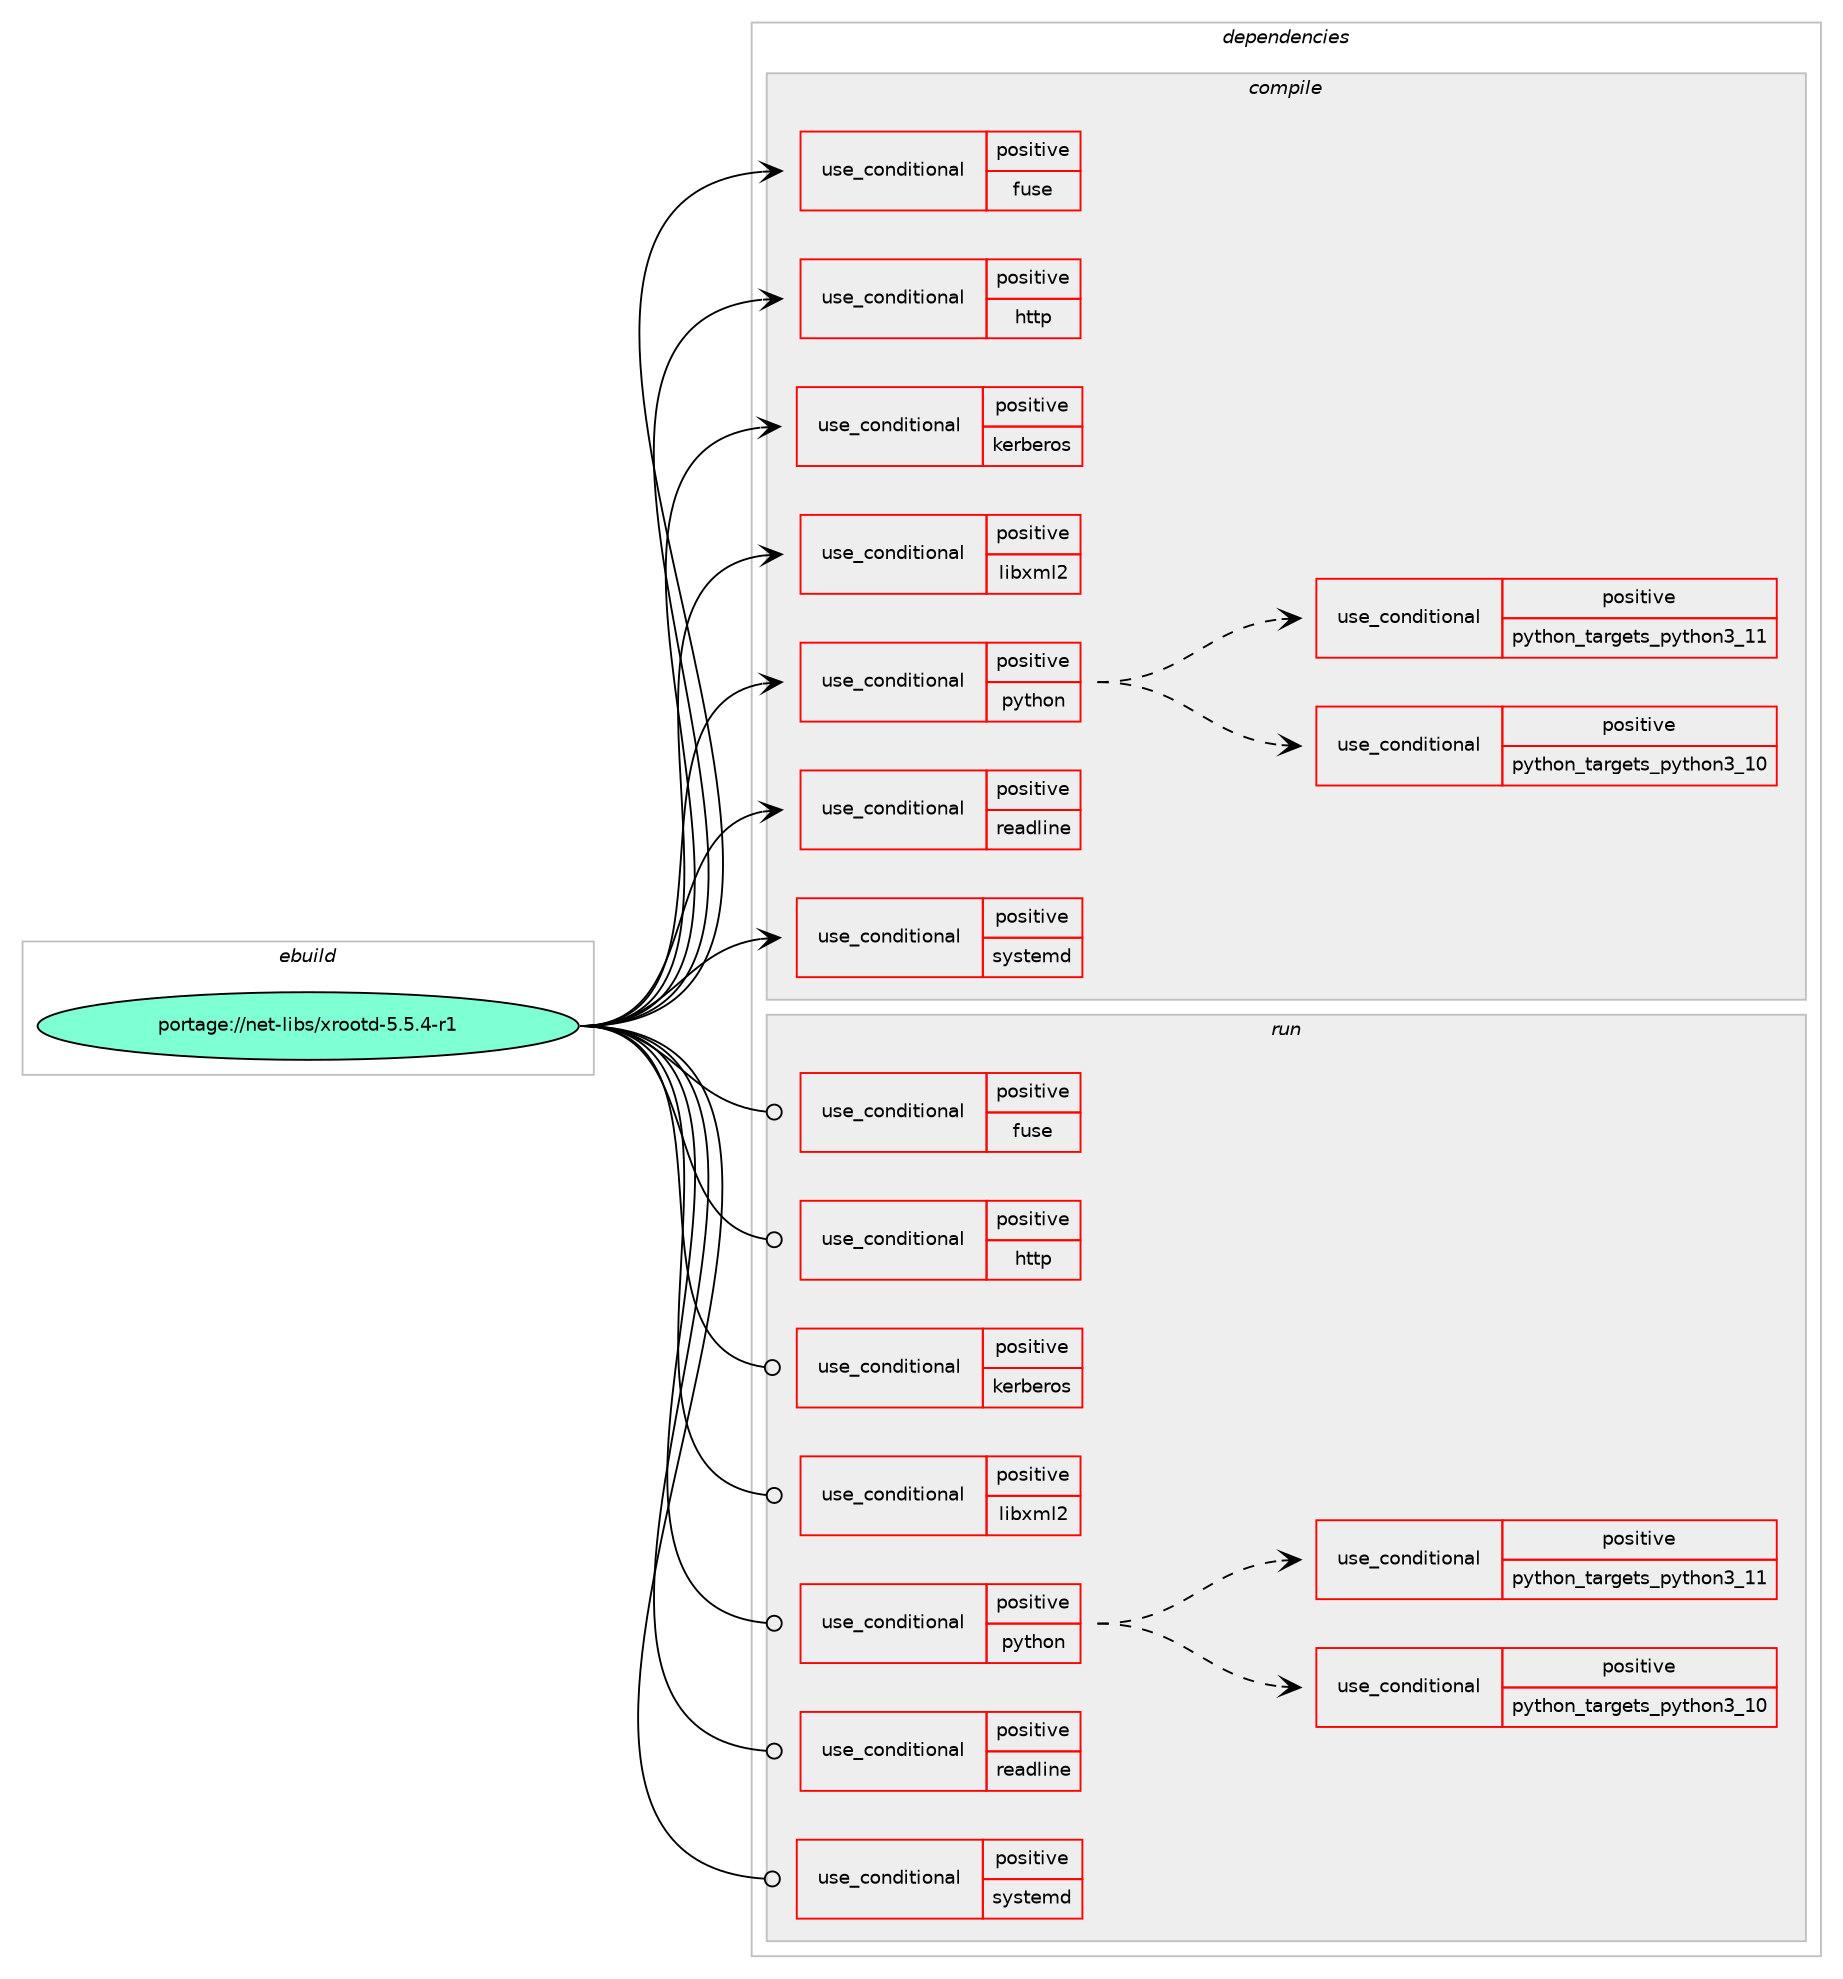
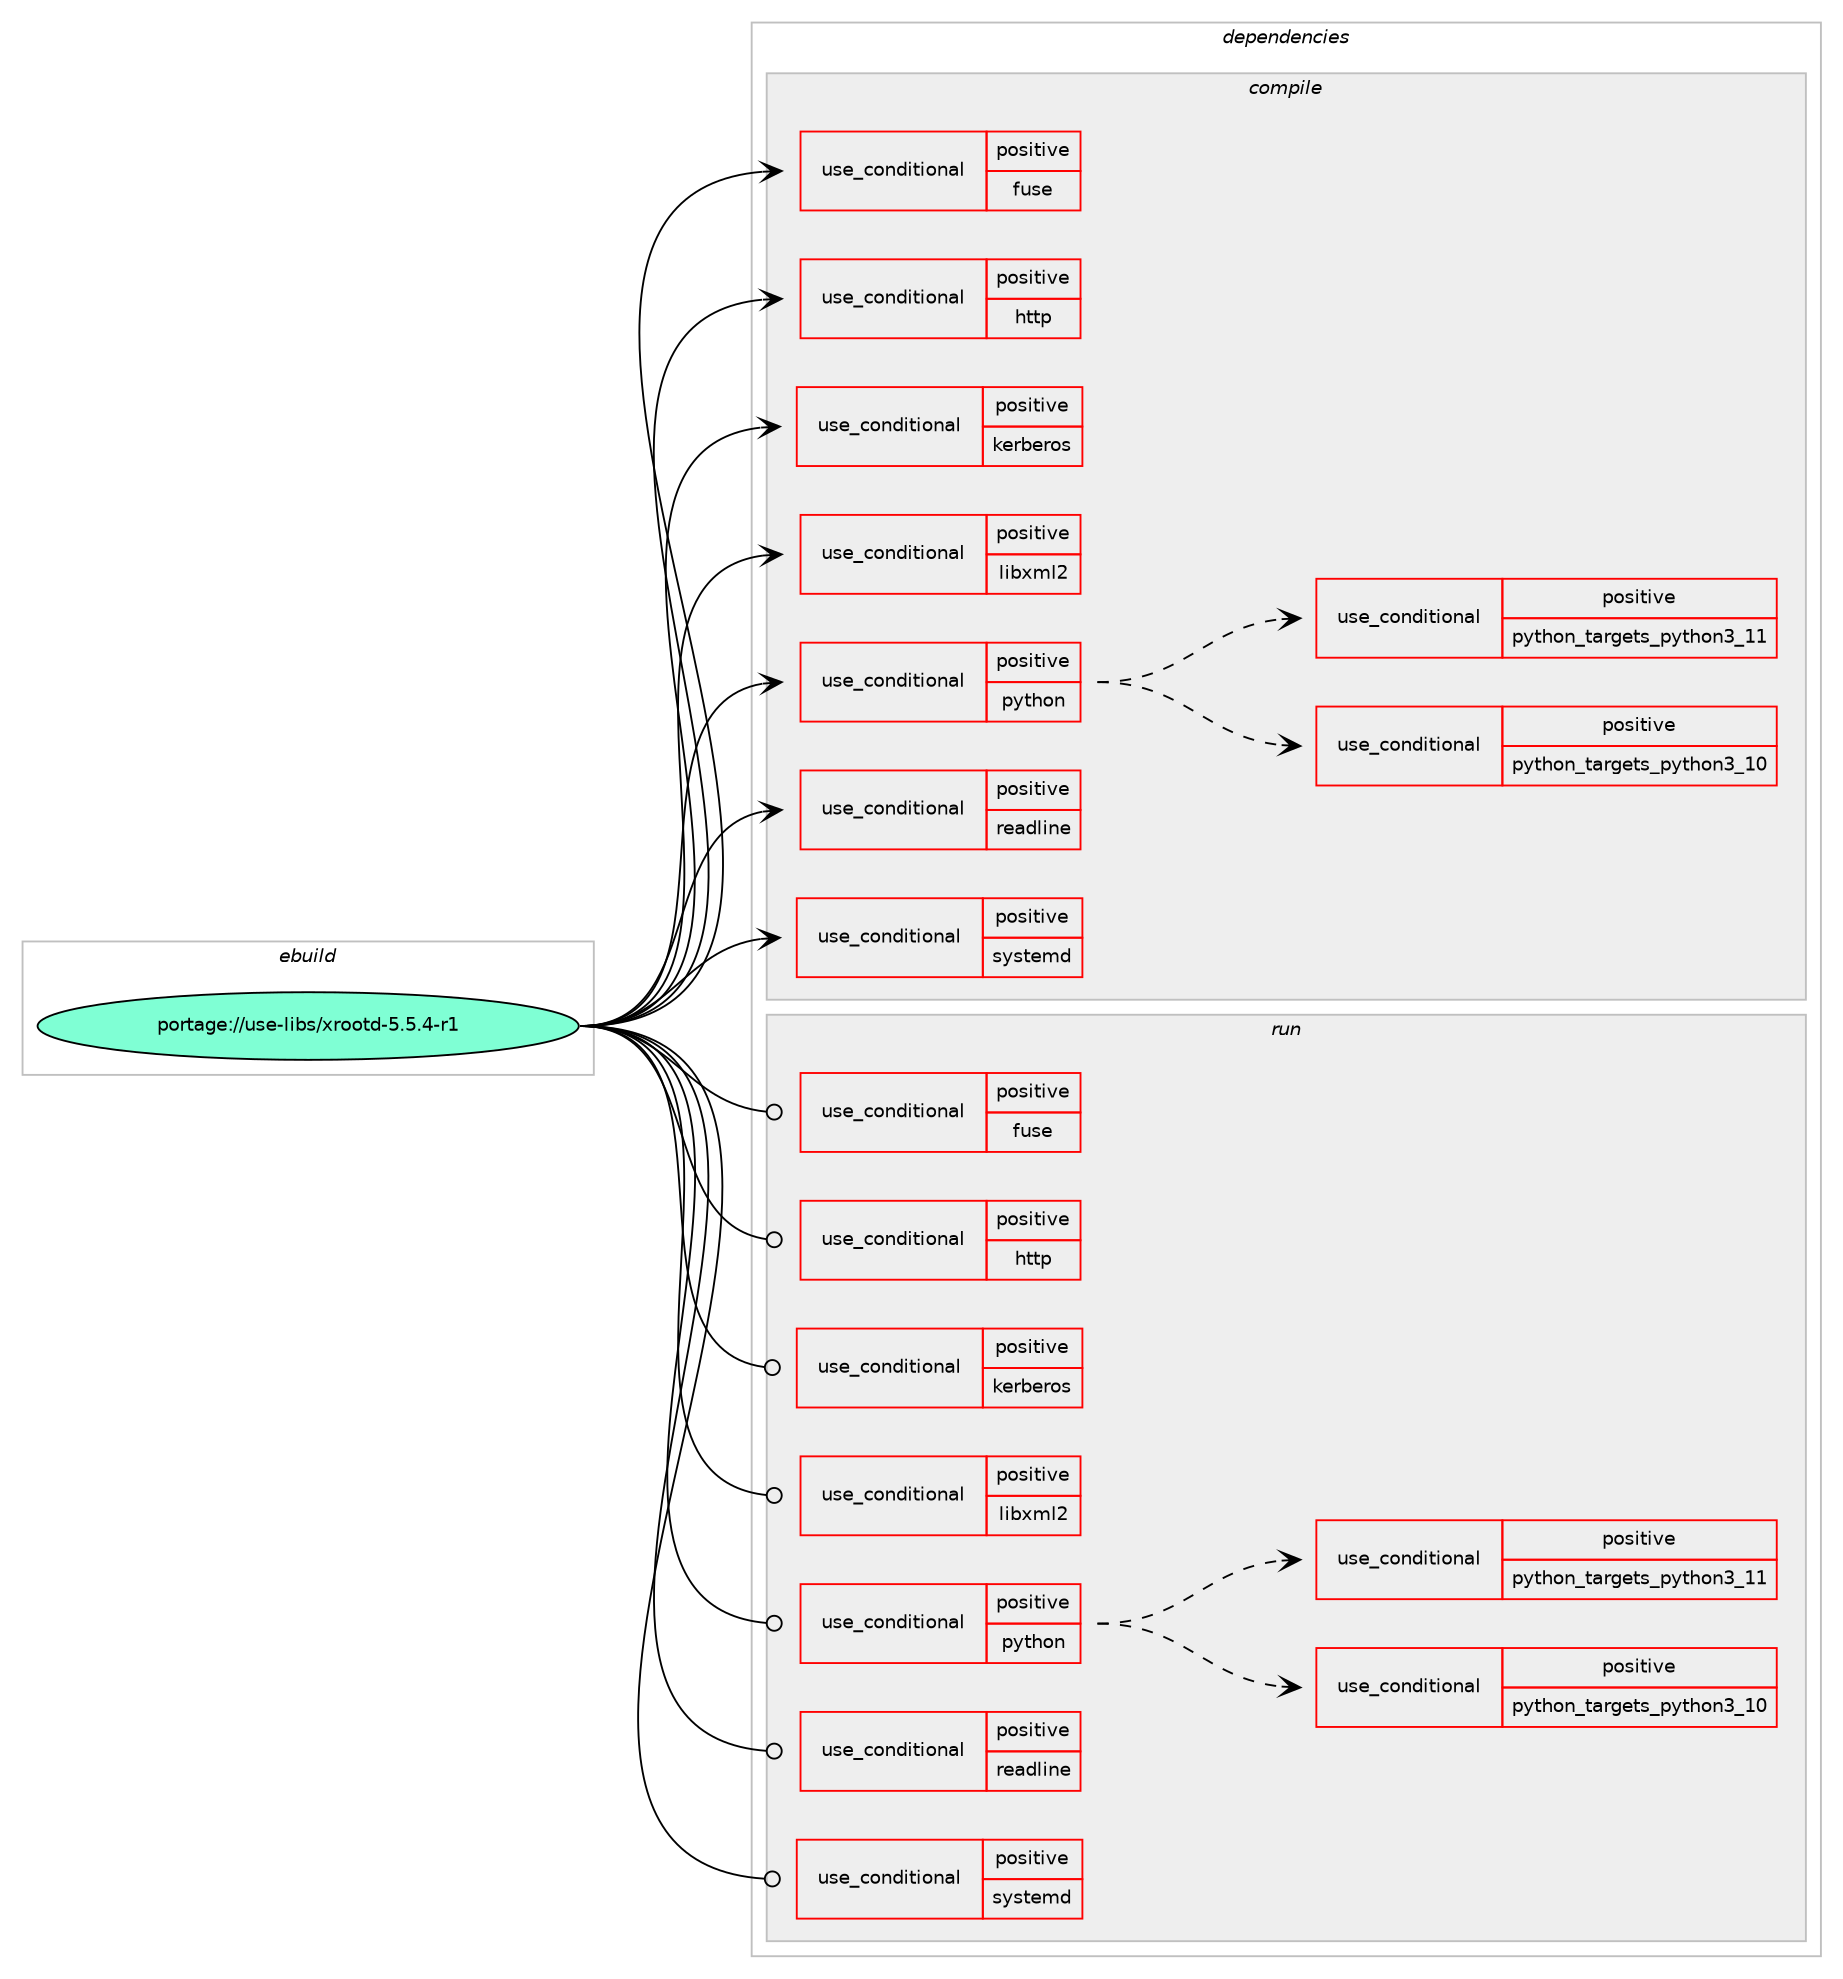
node "portage://net-libs/xrootd-5.5.4-r1": label "portage://net-libs/xrootd-5.5.4-r1" -> "portage://use-libs/xrootd-5.5.4-r1"
